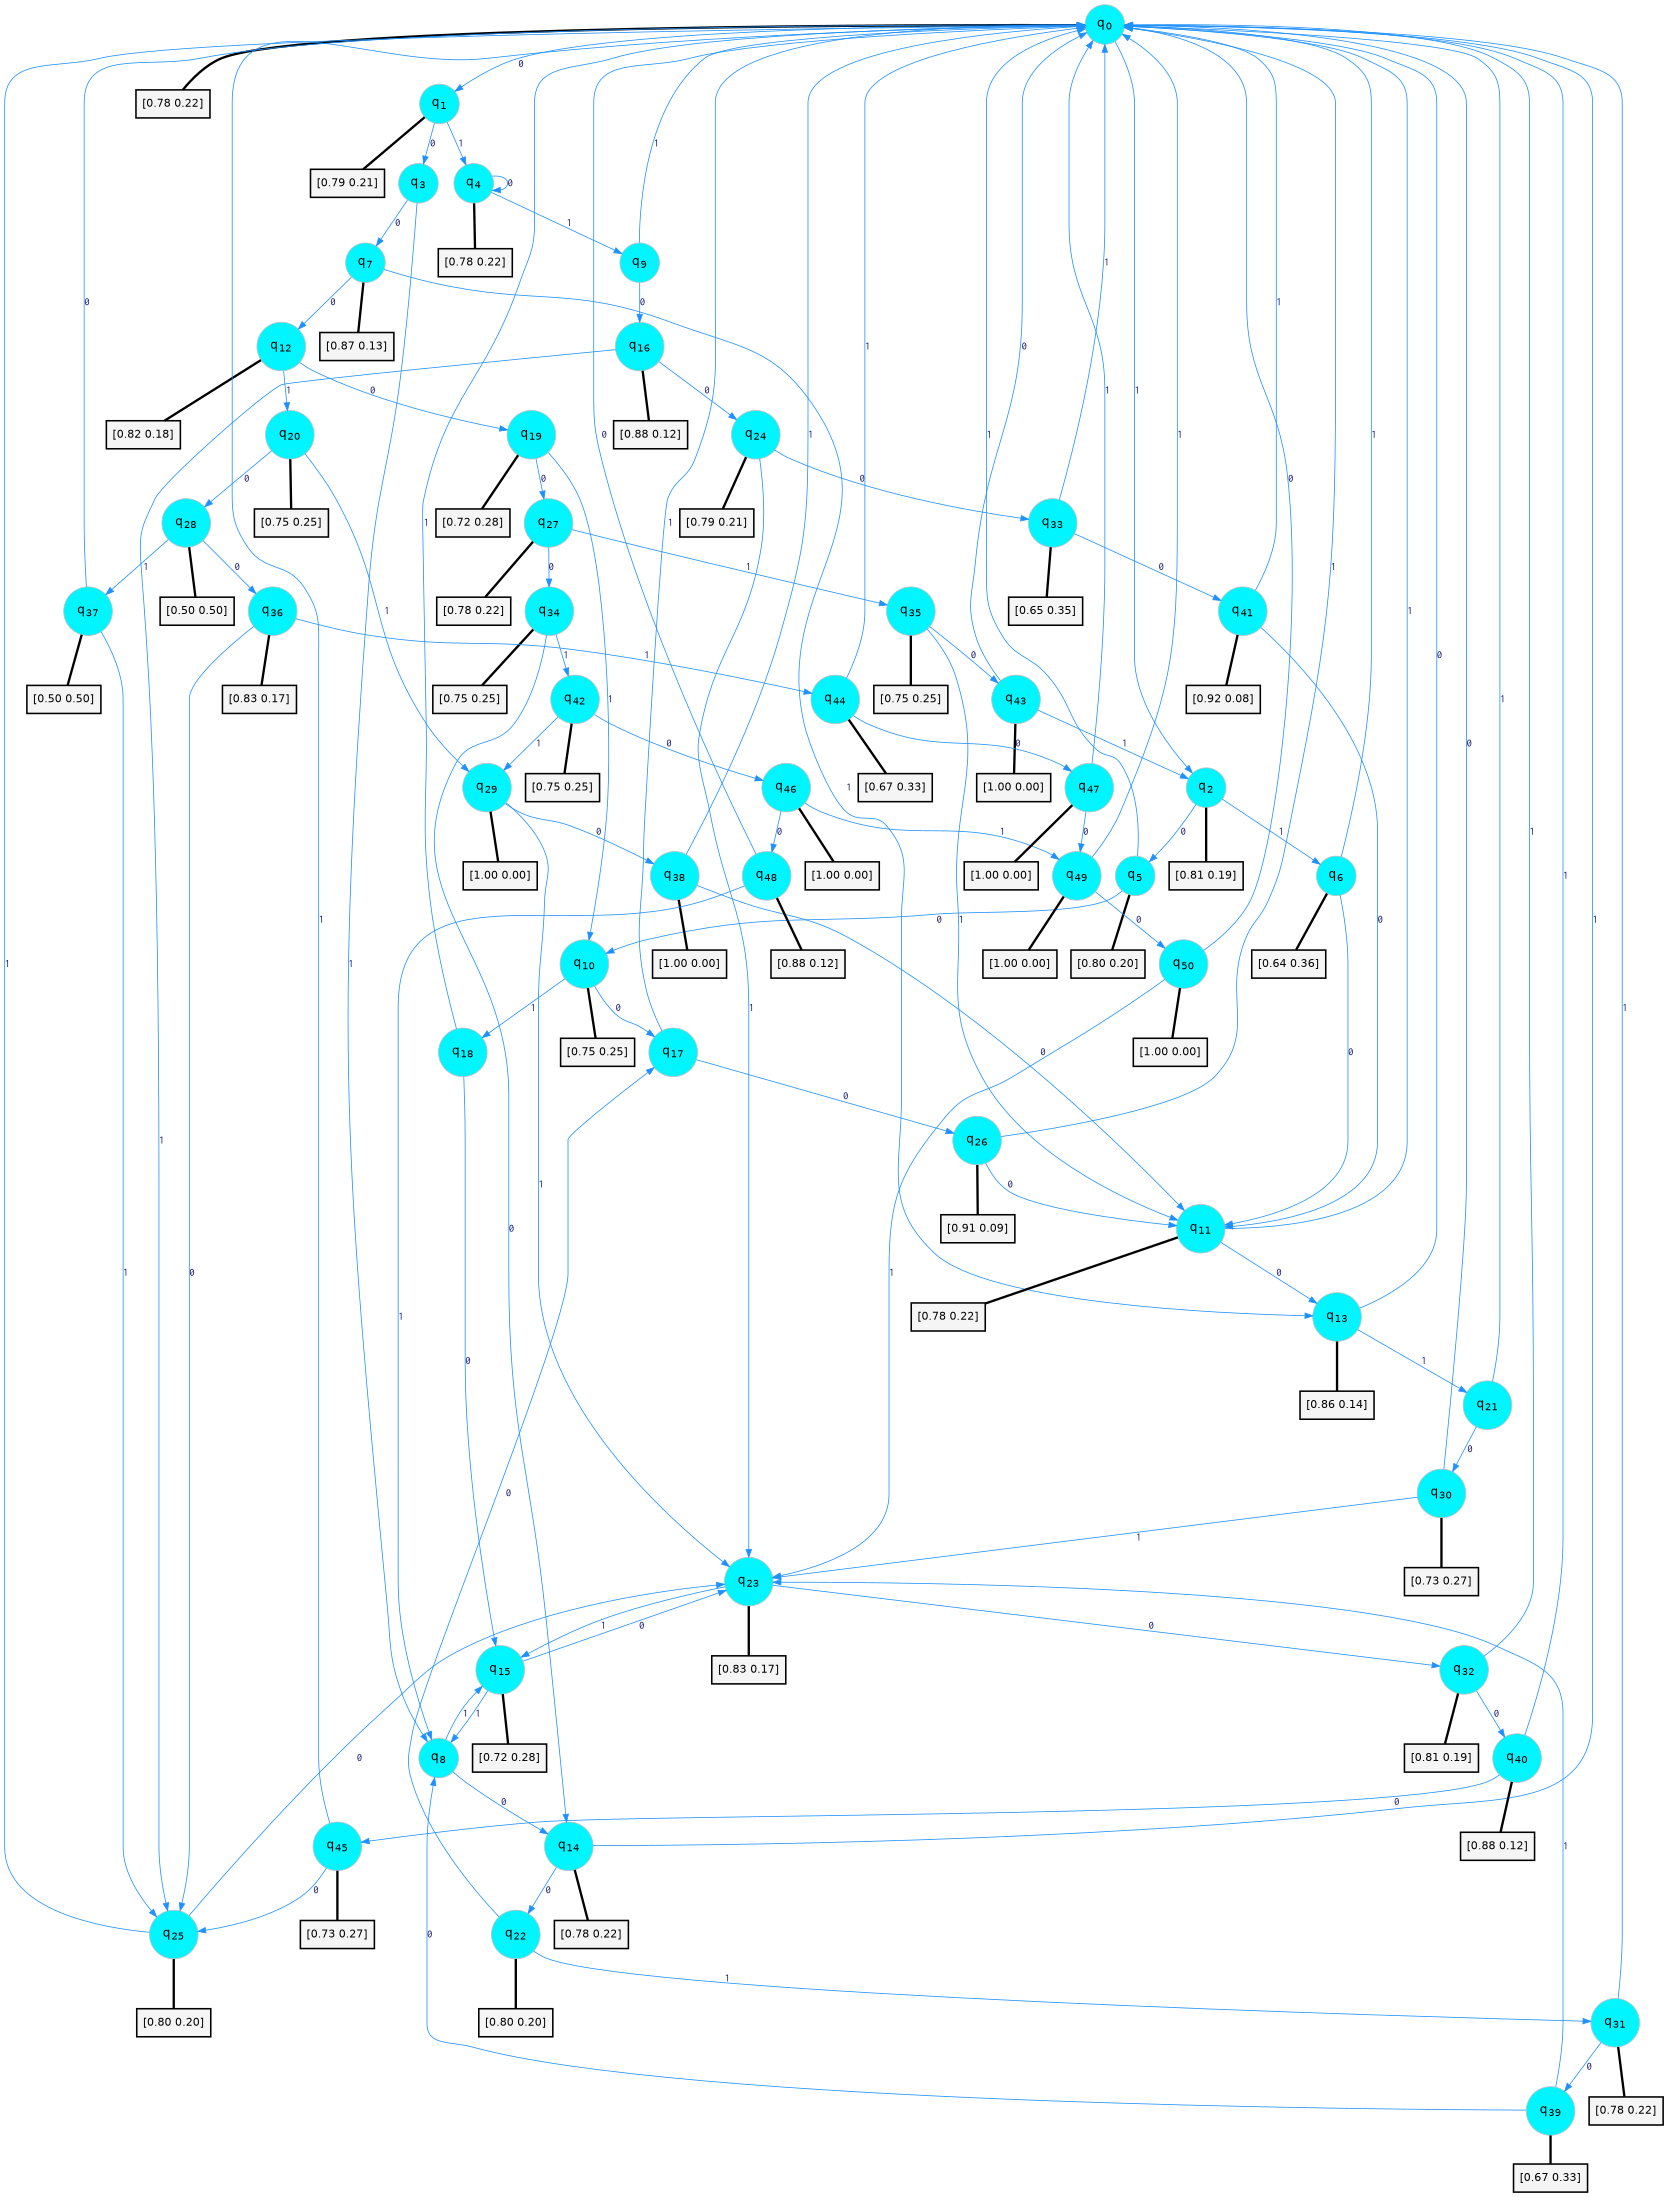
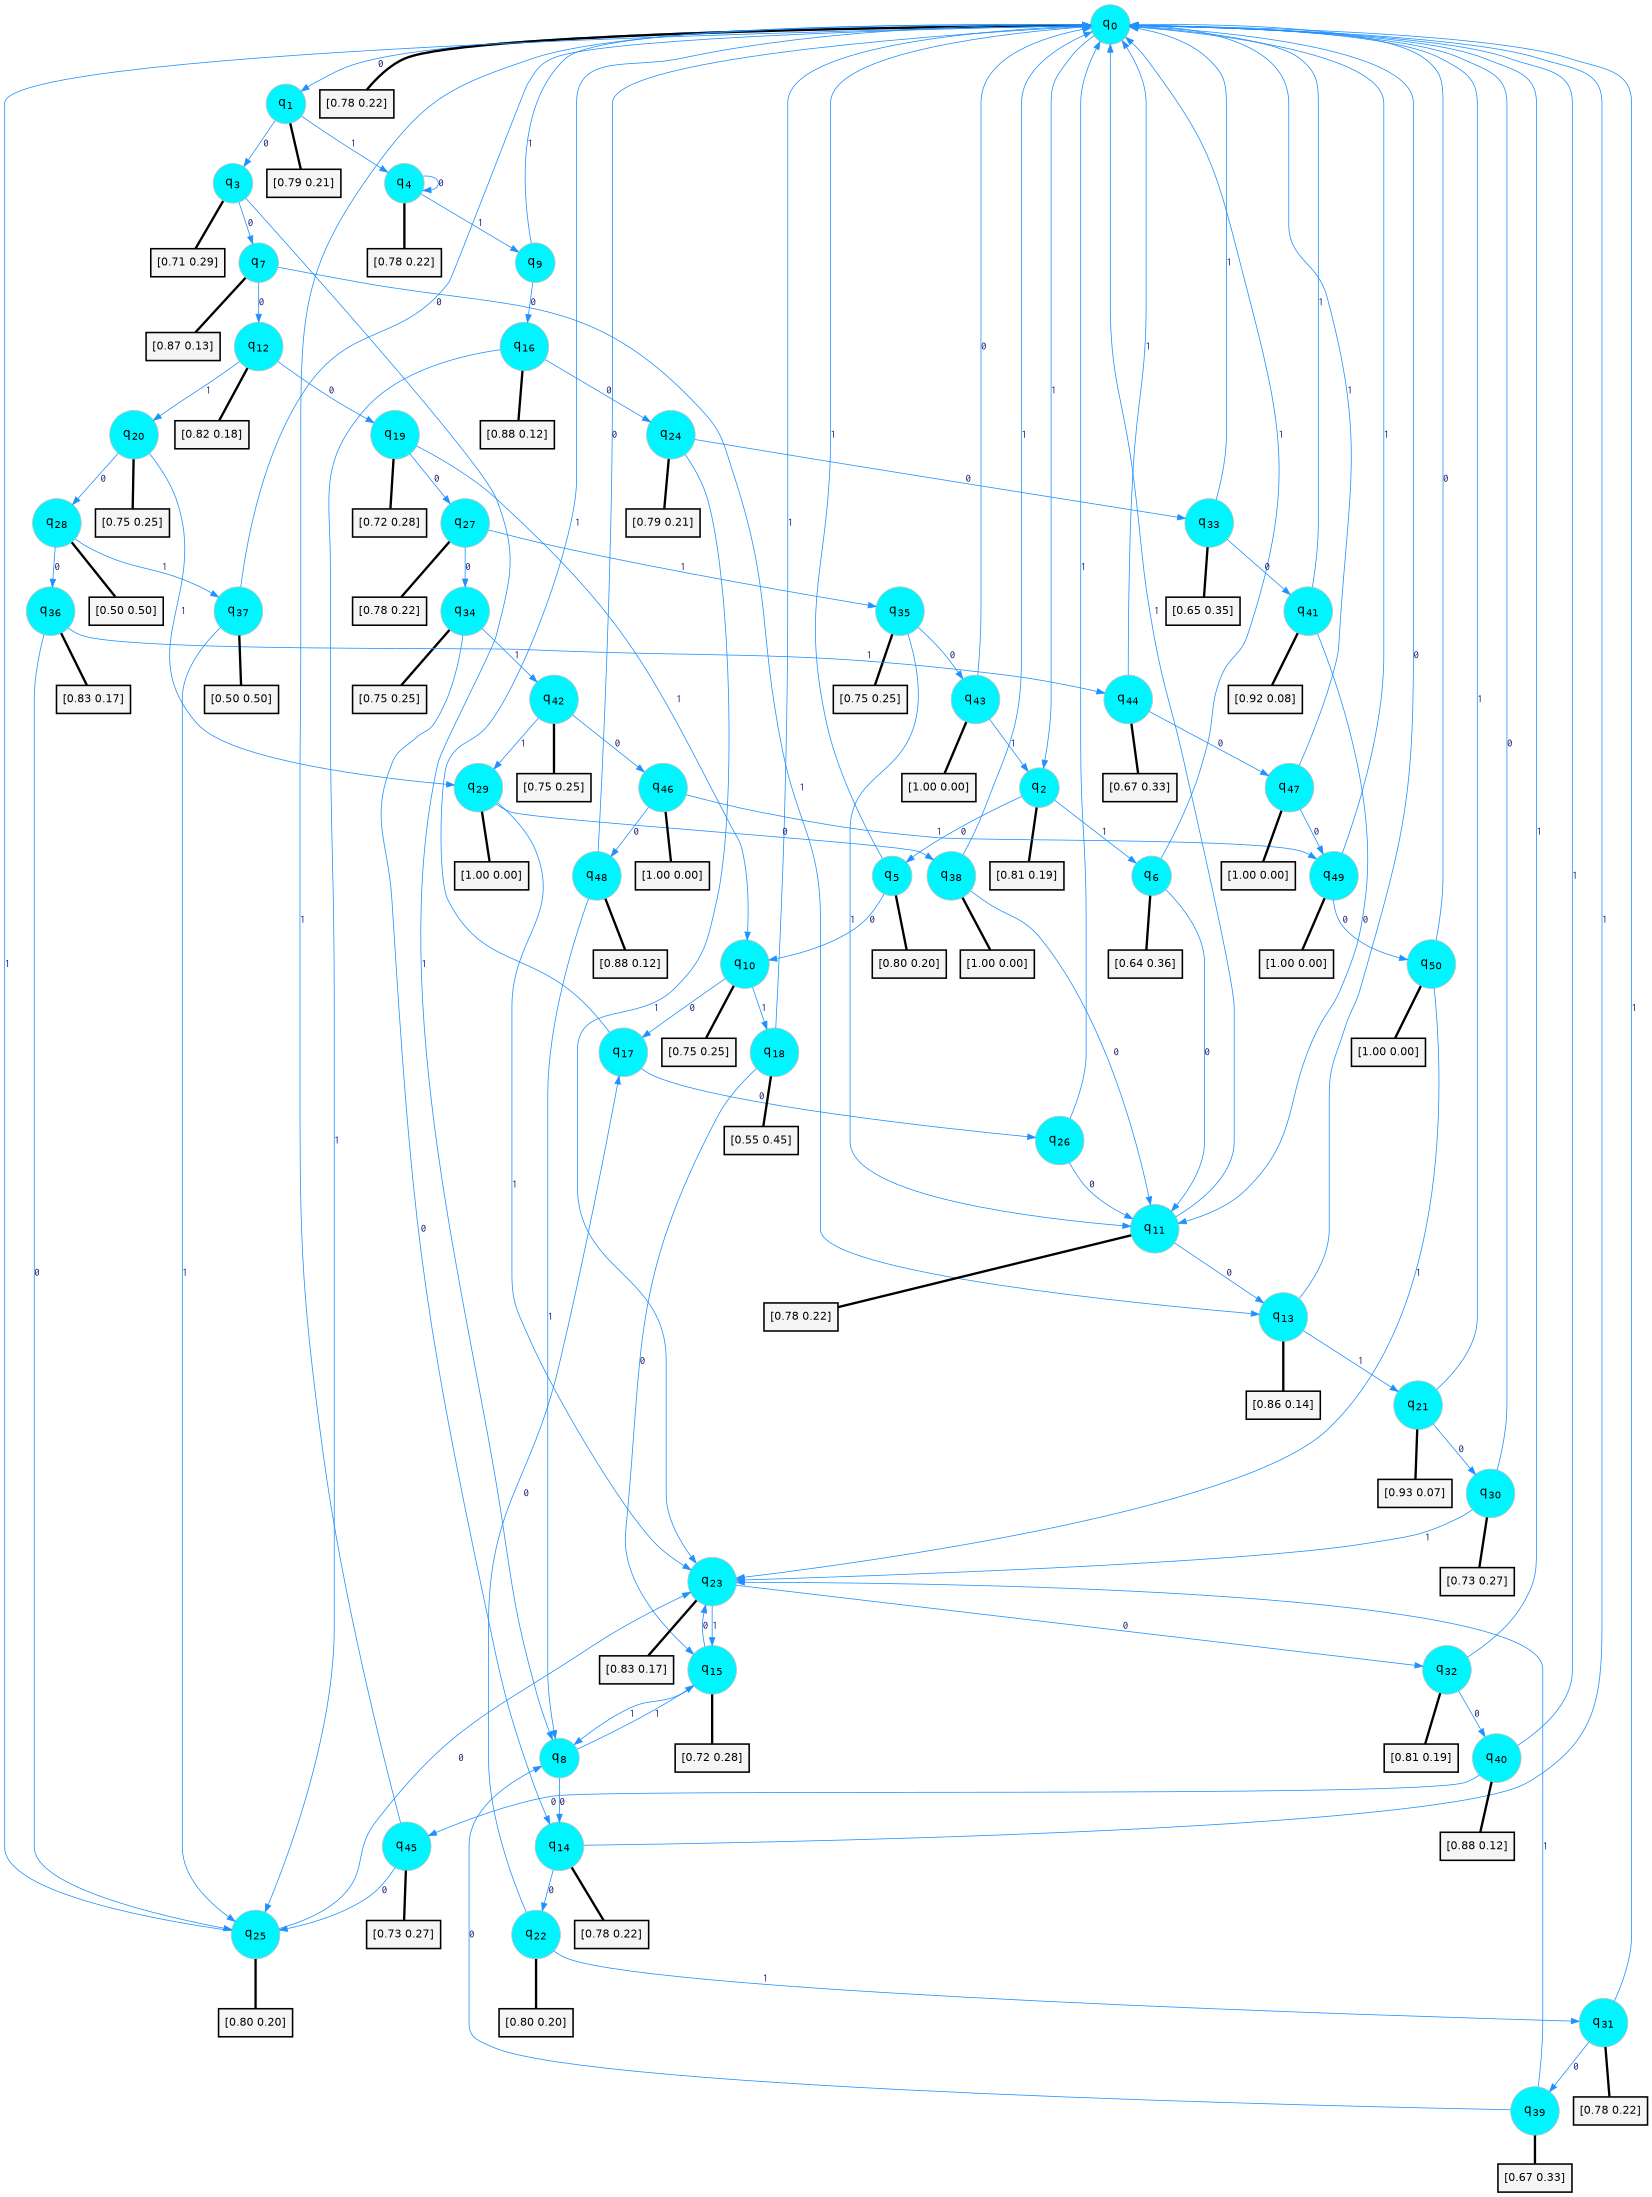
node "[0.71 0.29]": added
node "[0.55 0.45]": added
node "[0.91 0.09]": removed
node "[0.93 0.07]": added
